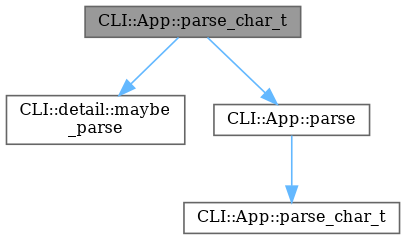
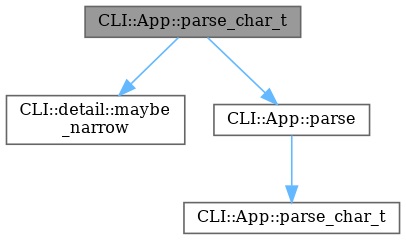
node "CLI::detail::maybe _parse": label "CLI::detail::maybe _parse" -> "CLI::detail::maybe _narrow"
